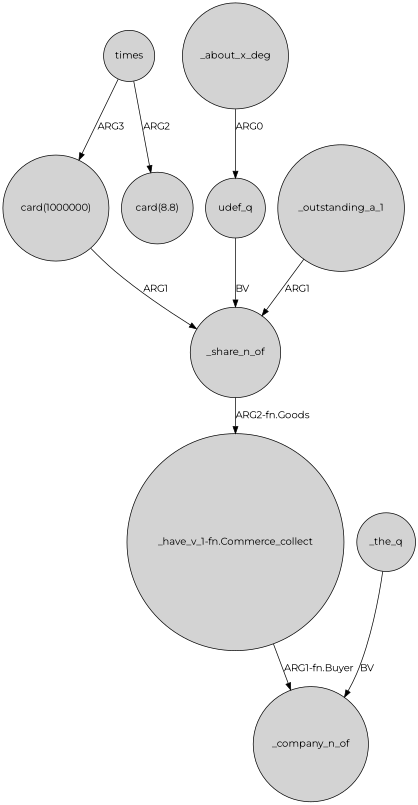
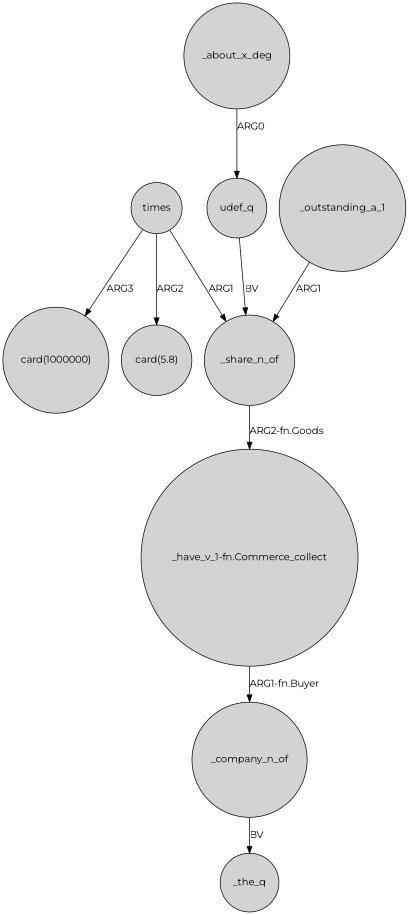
node "card(8.8)": label "card(8.8)" -> "card(5.8)"
edge "card(1000000)" -> "_share_n_of": now "times" -> "_share_n_of"
edge "_the_q" -> "_company_n_of": reversed
